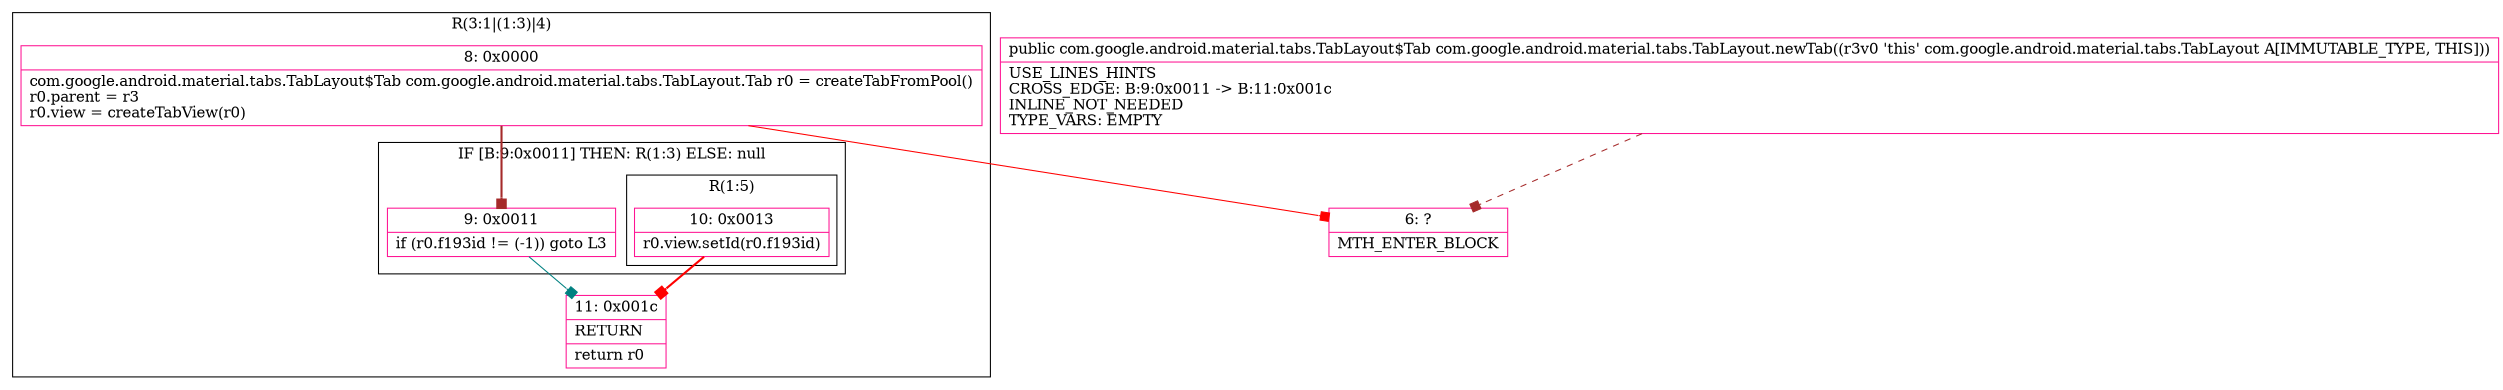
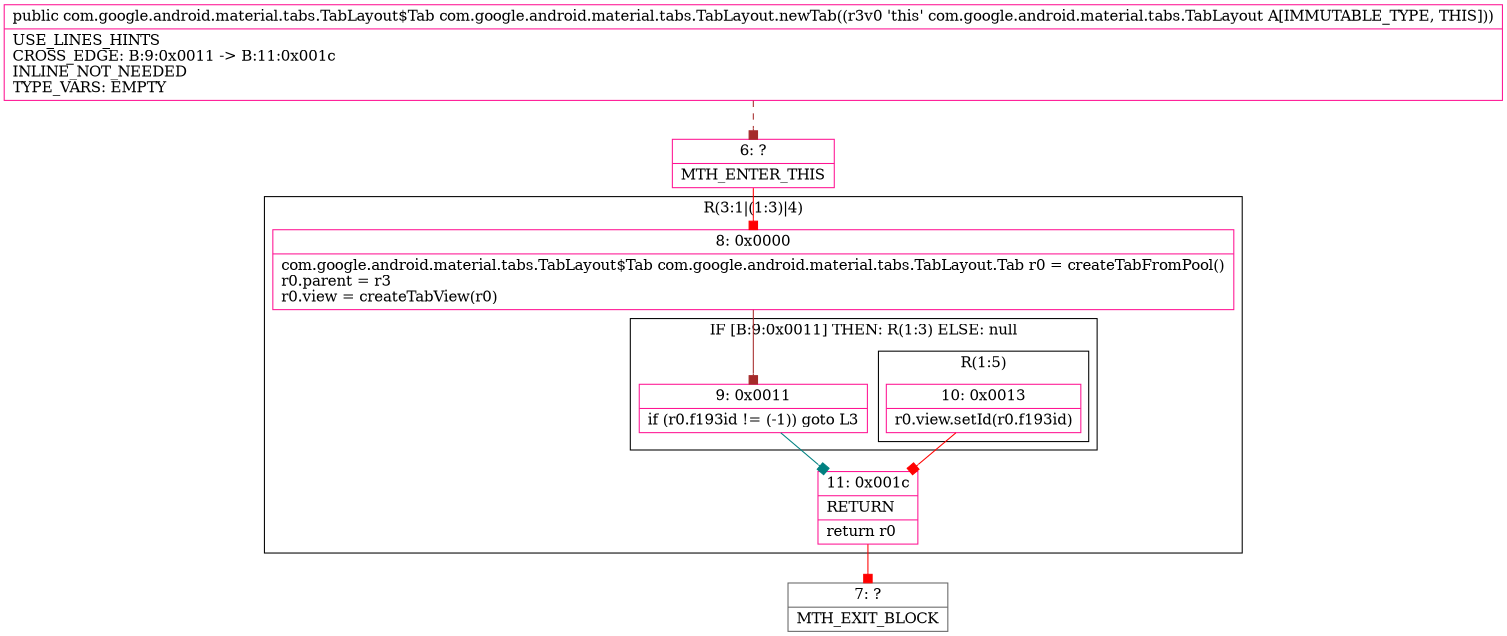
edge "8: 0x0000" -> "9: 0x0011": style bold -> solid
edge "8: 0x0000" -> "6: ?": reversed
node "6: ?": text "MTH_ENTER_BLOCK" -> "MTH_ENTER_THIS"
edge "10: 0x0013" -> "11: 0x001c": style bold -> solid
node "7: ?": added
